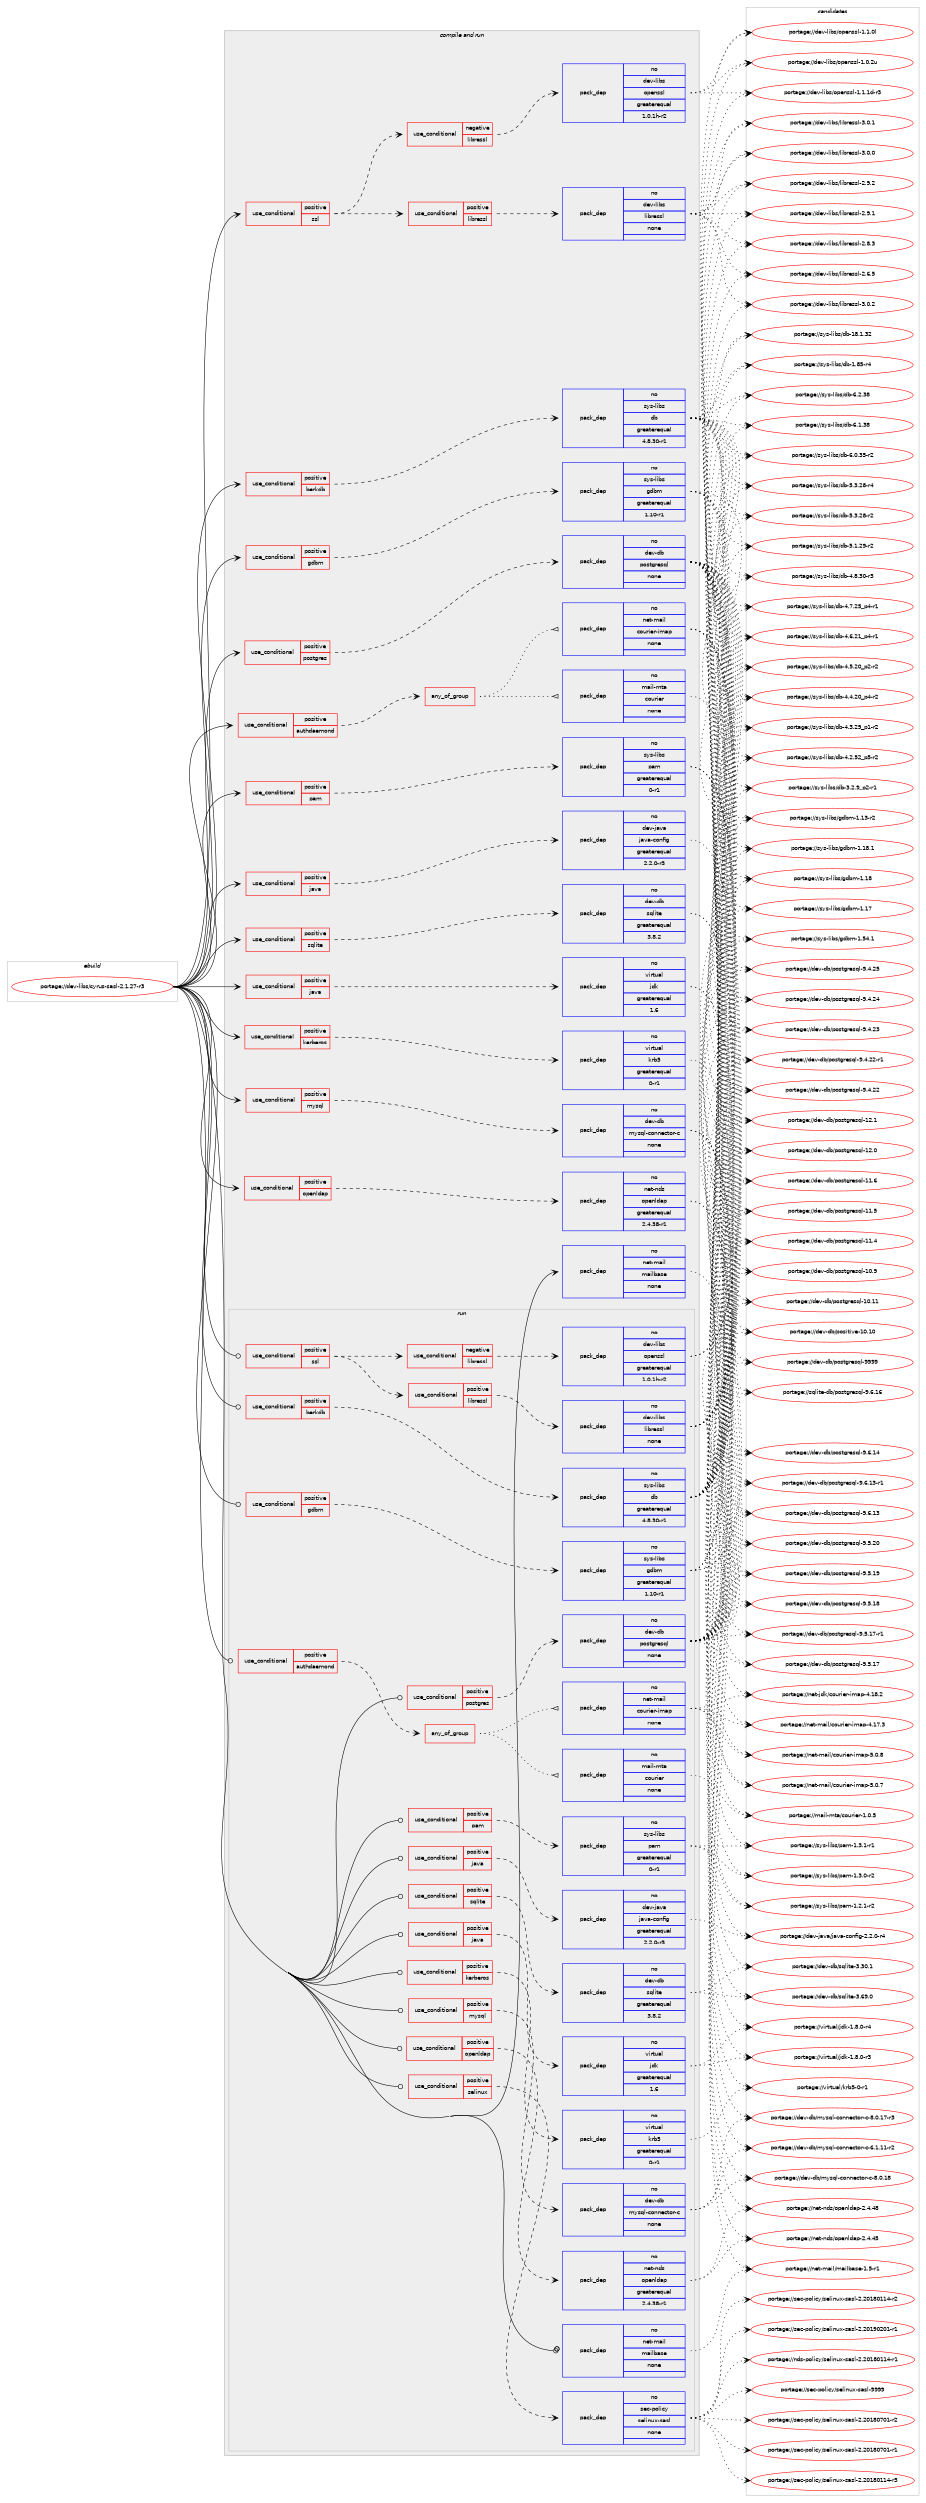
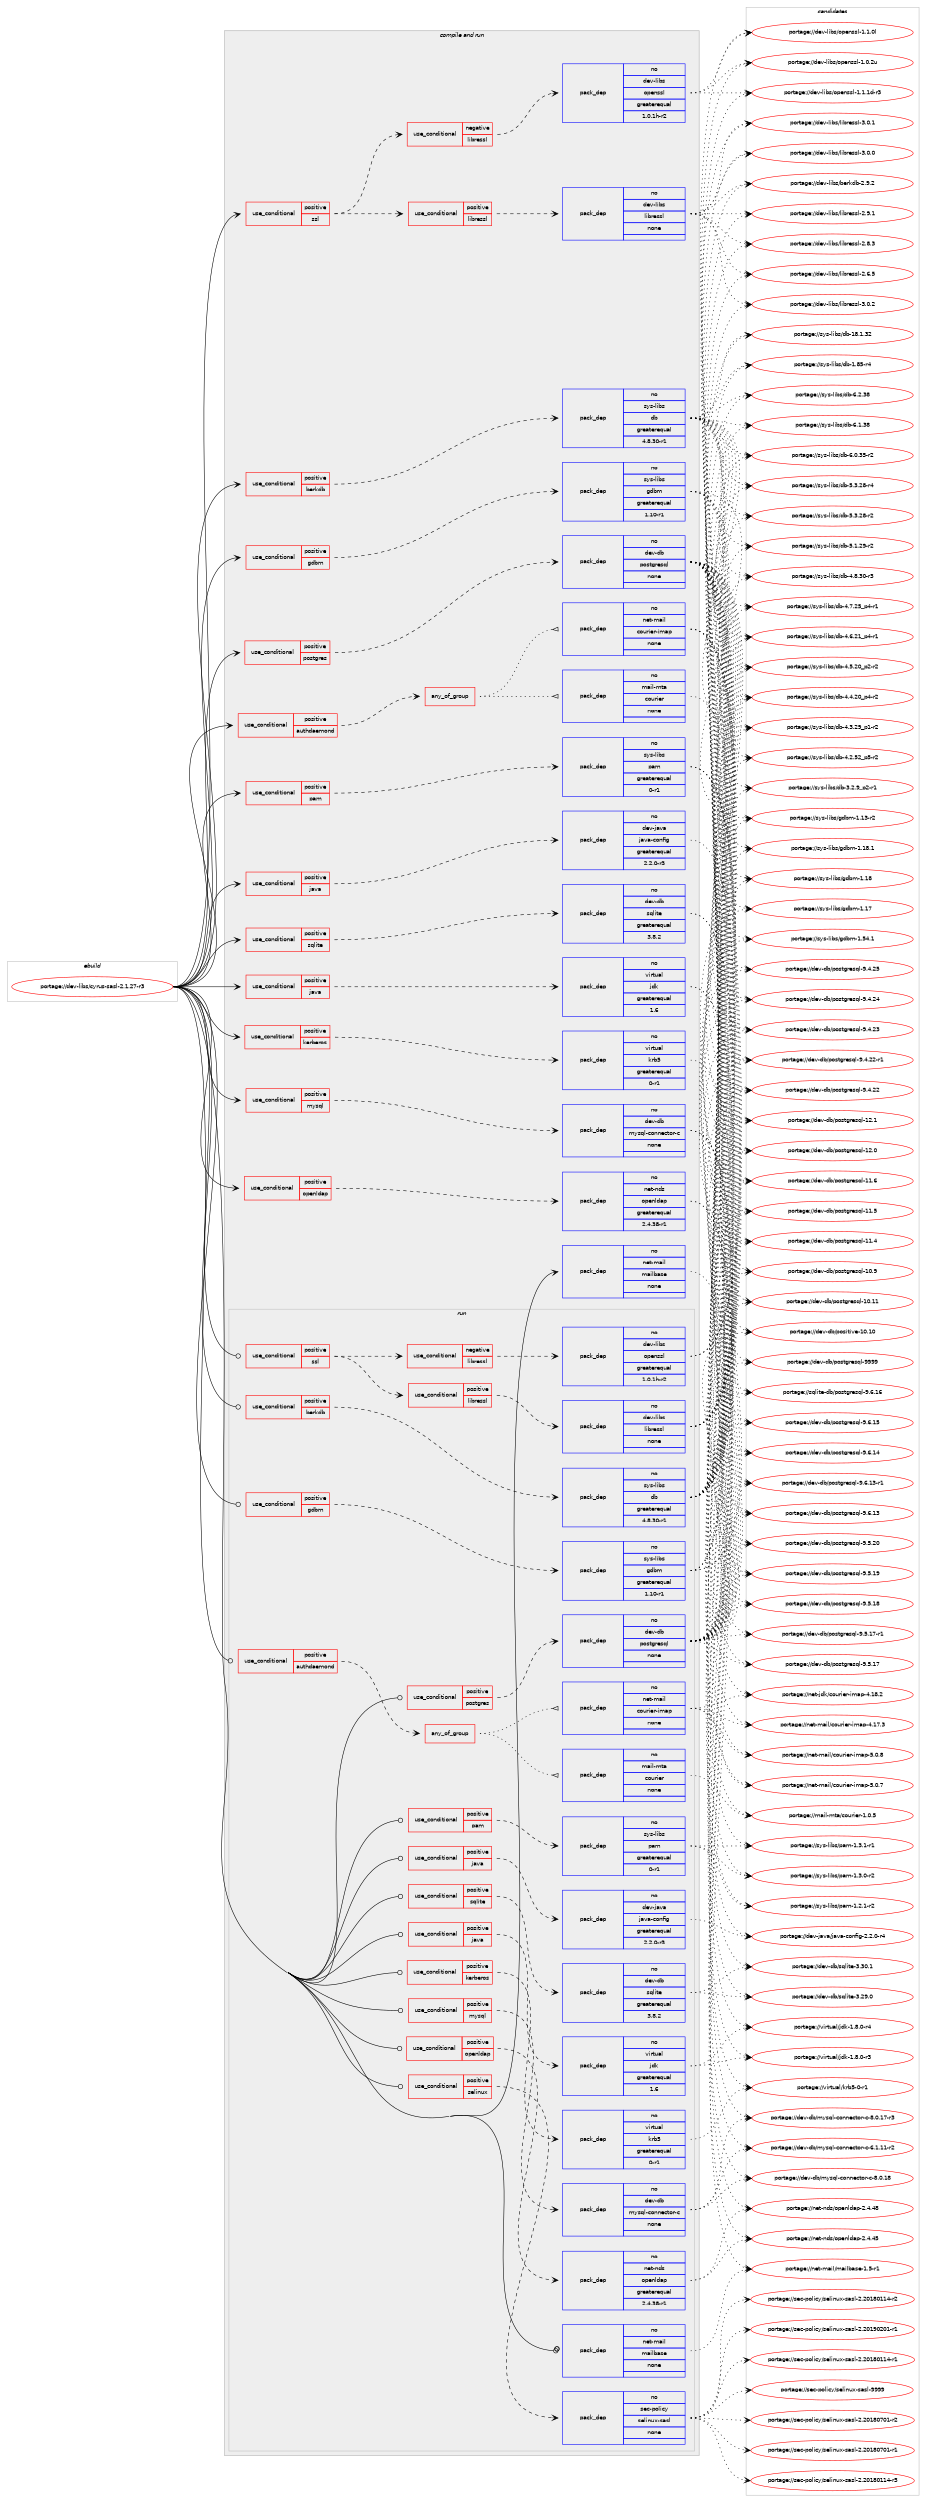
node "portage://dev-libs/libressl-2.9.2": label "portage://dev-libs/libressl-2.9.2" -> "portage://dev-libs/berkdb-2.9.2"
node "portage://dev-db/postgresql-9.6.15": added
node "portage://dev-db/sqlite-3.69.0": label "portage://dev-db/sqlite-3.69.0" -> "portage://dev-db/sqlite-3.29.0"
node "portage://nds-policy/selinux-sasl-2.20180114-r1": label "portage://nds-policy/selinux-sasl-2.20180114-r1" -> "portage://sec-policy/selinux-sasl-2.20180114-r1"
